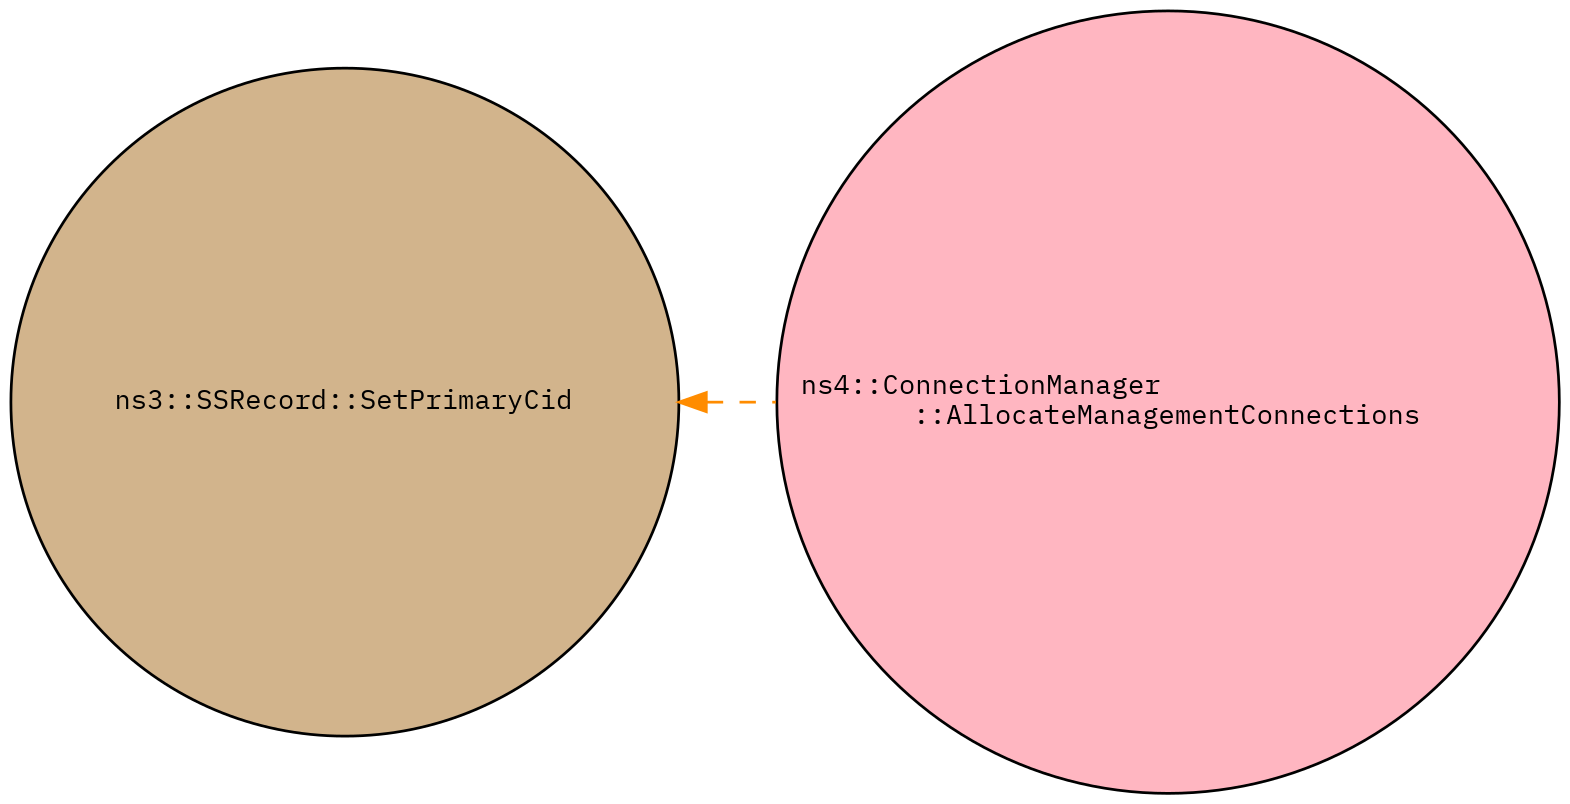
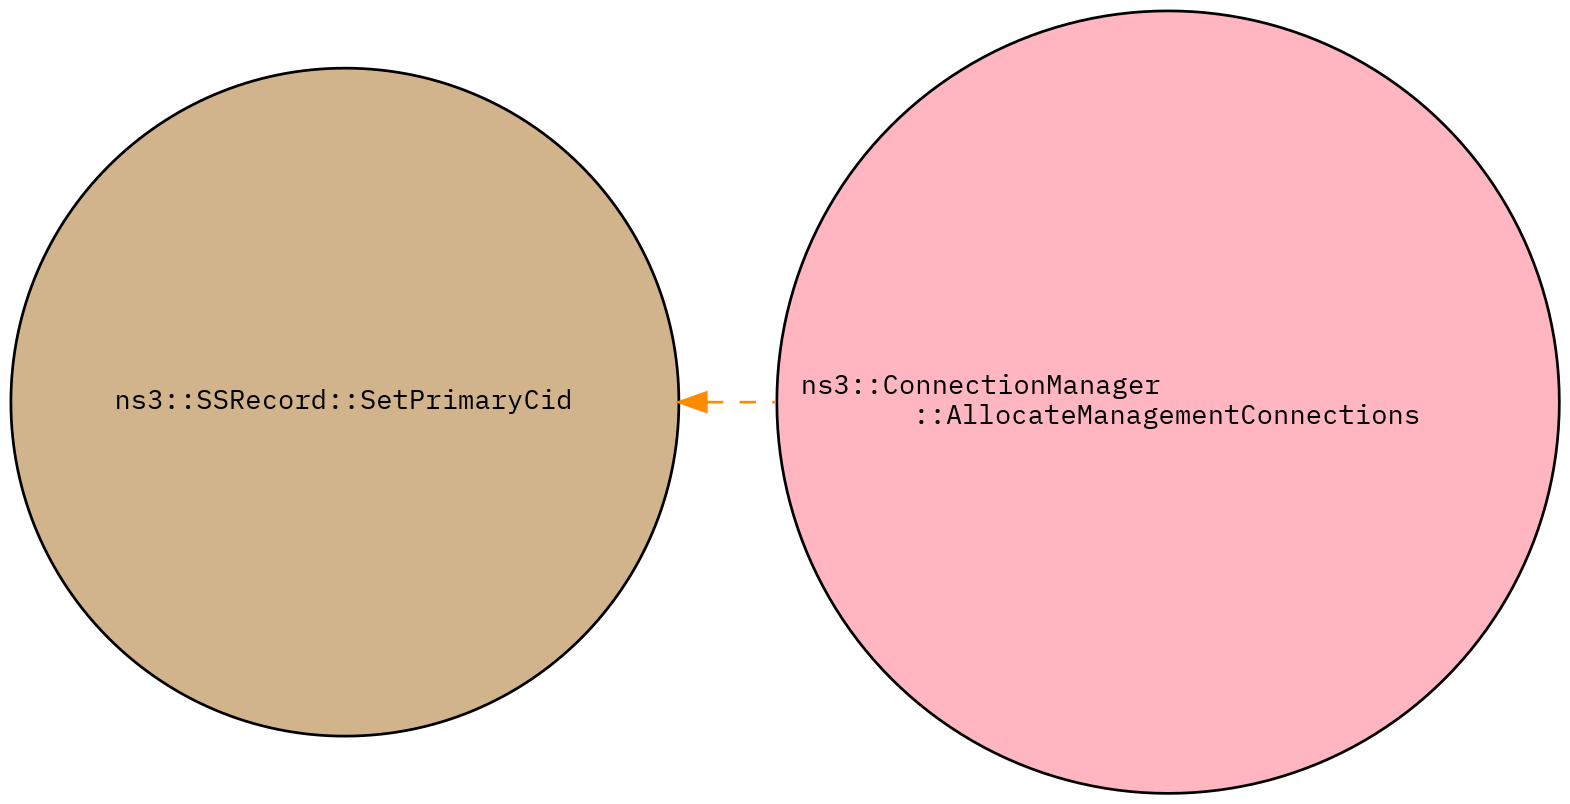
node "ns4::ConnectionManager ::AllocateManagementConnections": label "ns4::ConnectionManager ::AllocateManagementConnections" -> "ns3::ConnectionManager ::AllocateManagementConnections"
